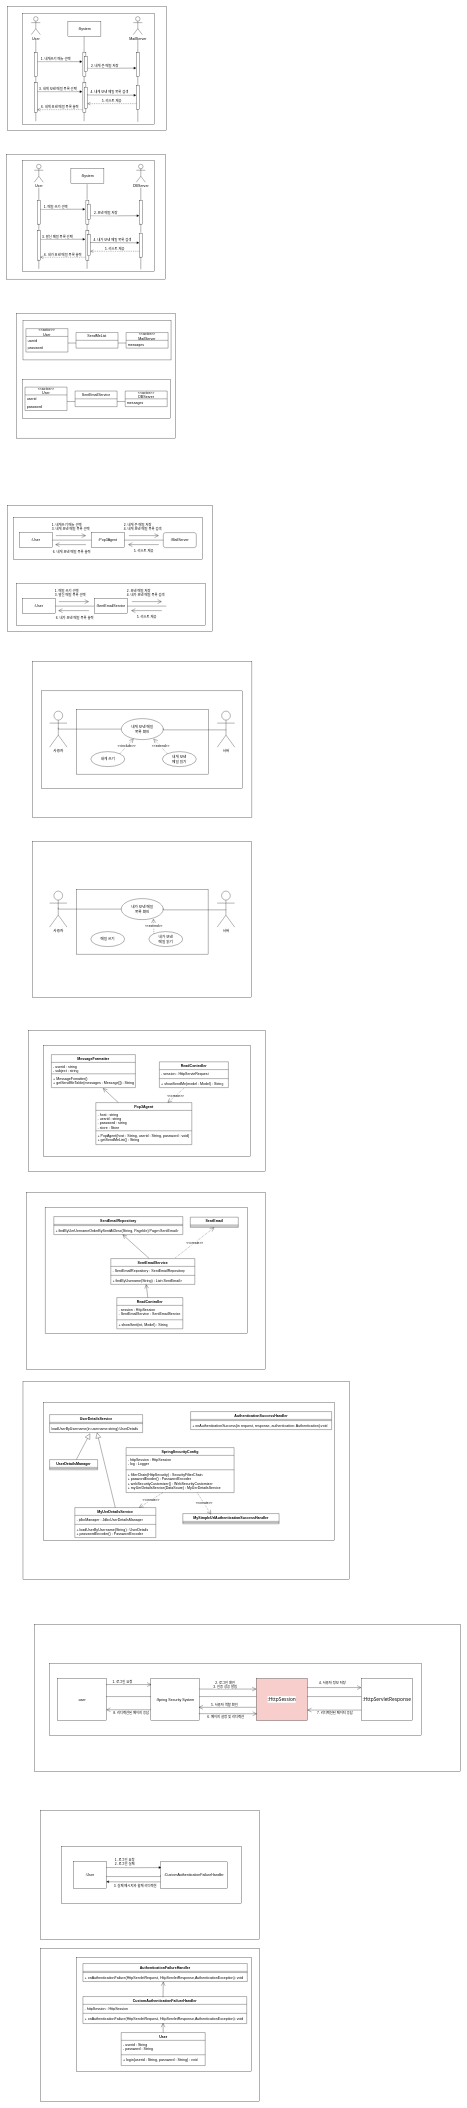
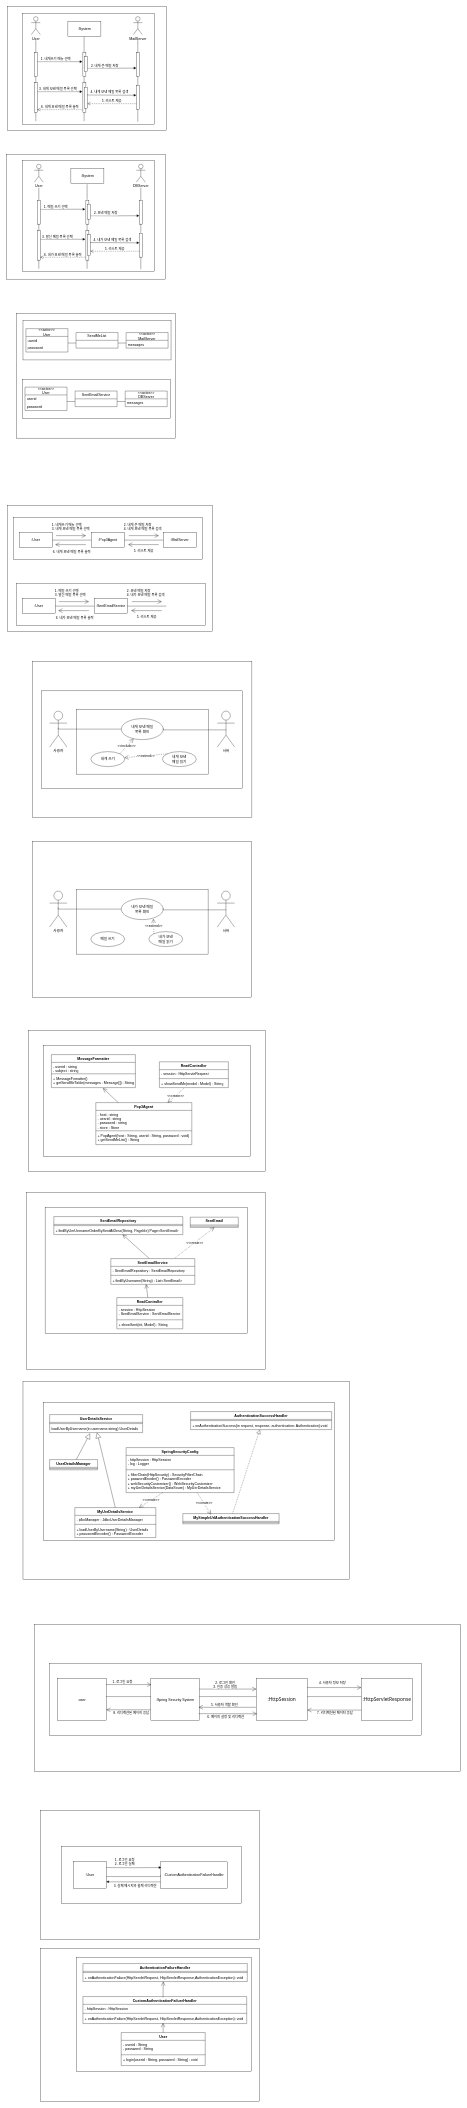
node ":MailServer": shape rounded rectangle -> rectangle
edge "내게 보낸 메일 읽기" -> "내게 보낸 메일 목록 확인": now "내게 보낸 메일 읽기" -> "내게 쓰기"
edge "MySimpleUrlAuthenticationSuccessHandler" -> "+ onAuthenticationSuccess(in request, response, authentication: Authentication):void": added
node ":HttpSession": fillcolor #f8cecc -> #ffffff
